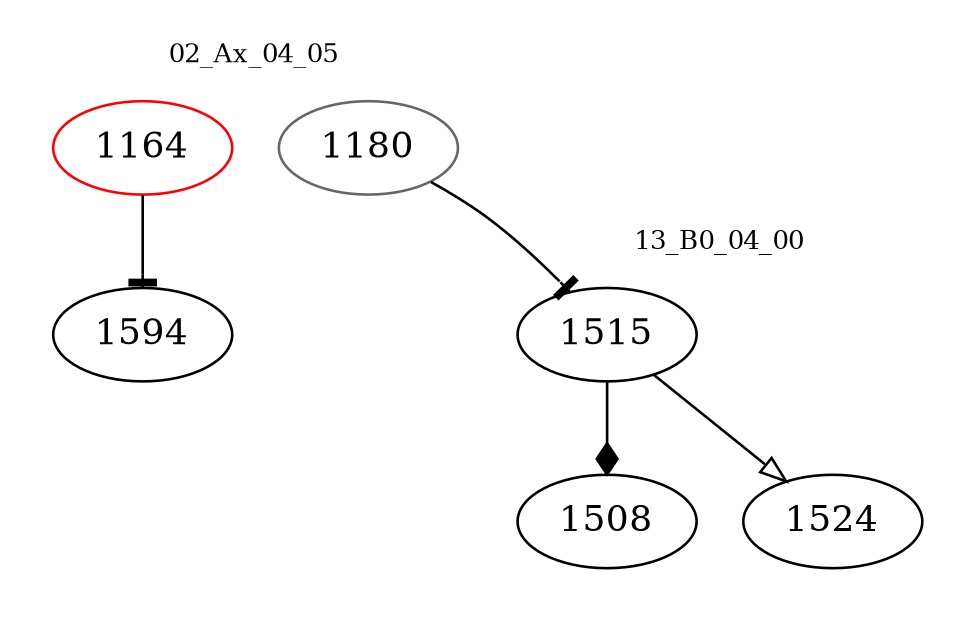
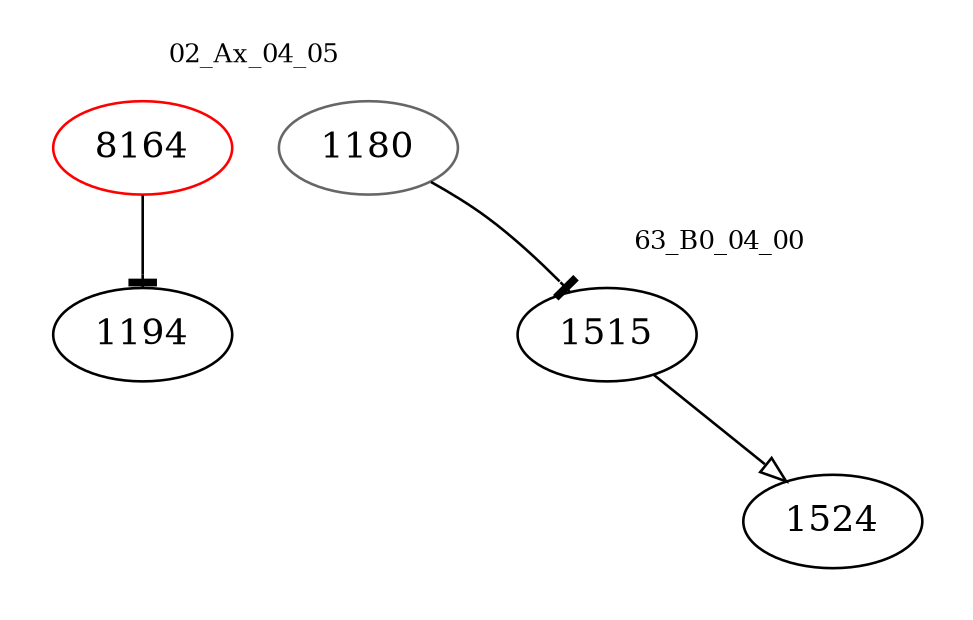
node "1164": label "1164" -> "8164"
cluster "13_B0_04_00": label "13_B0_04_00" -> "63_B0_04_00"
node "1594": label "1594" -> "1194"
node "1508": removed
